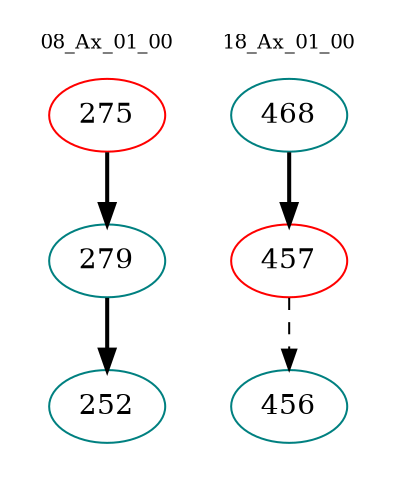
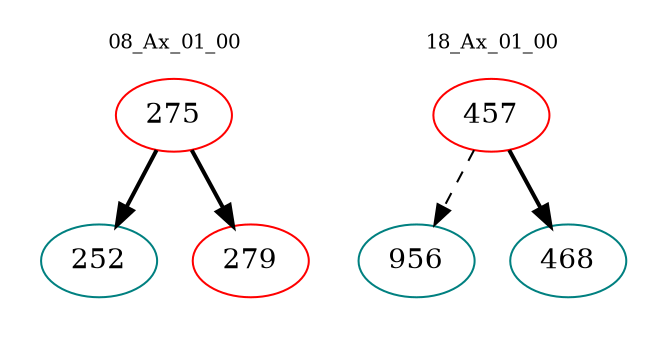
edge "468" -> "457": reversed
node "279": color teal -> red
edge "279" -> "252": now "275" -> "252"
node "456": label "456" -> "956"
